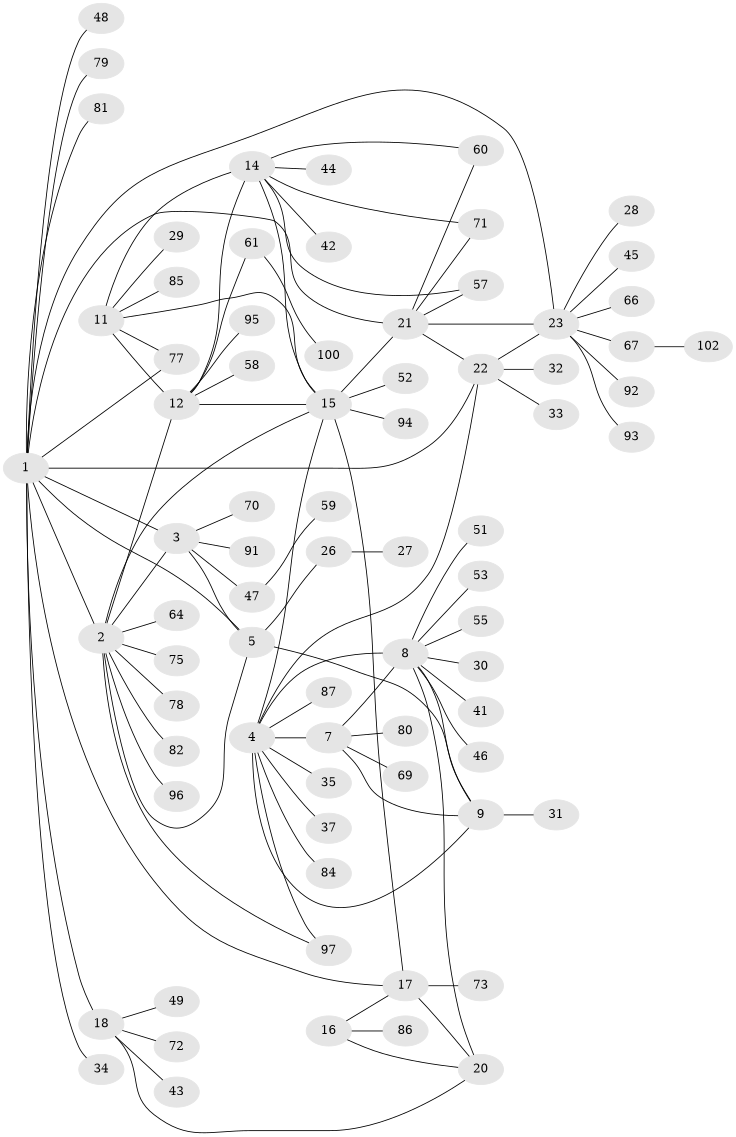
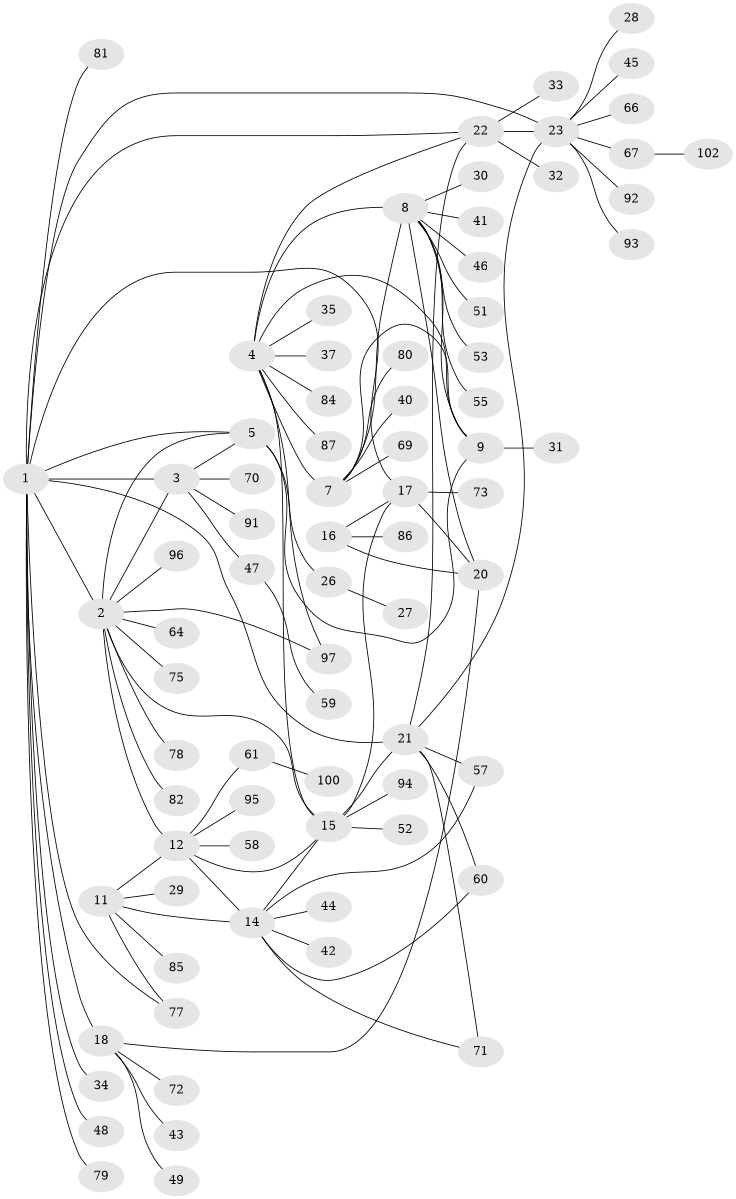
edge "11" -- "15": removed
node "40": added
